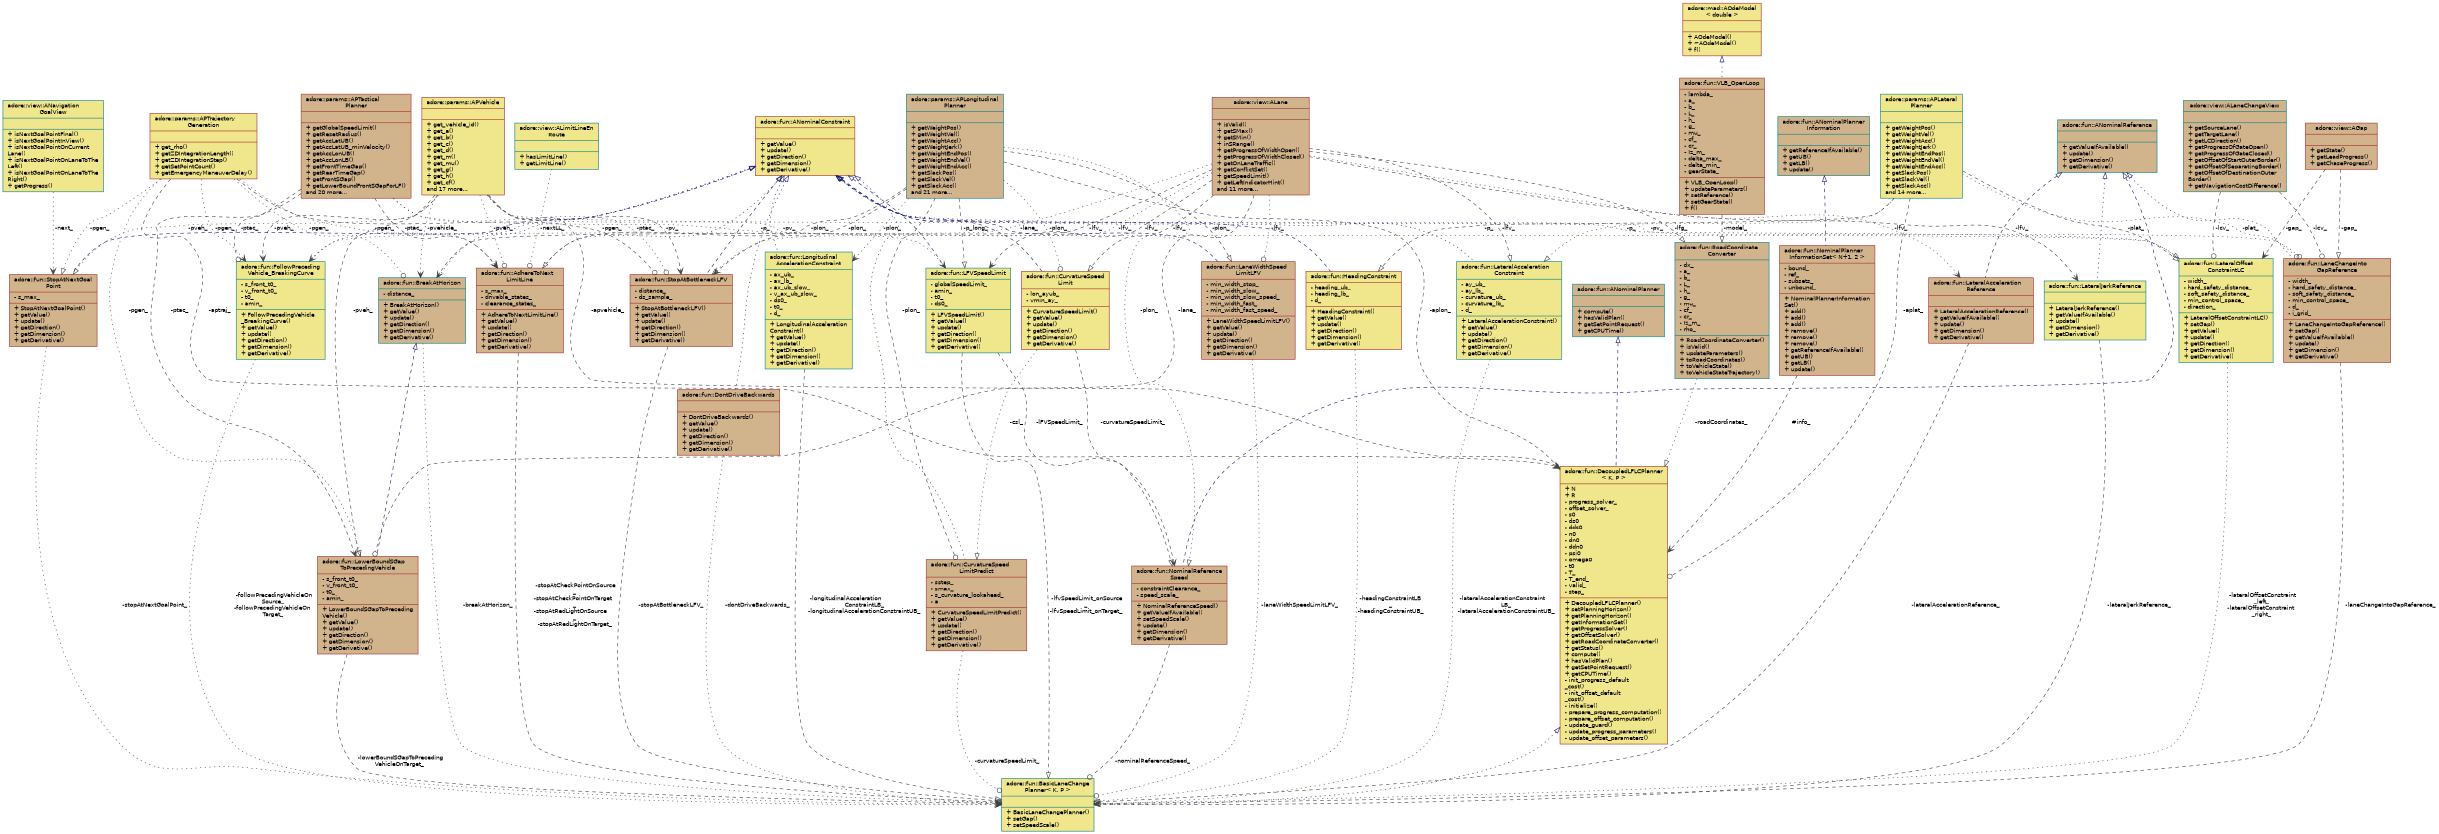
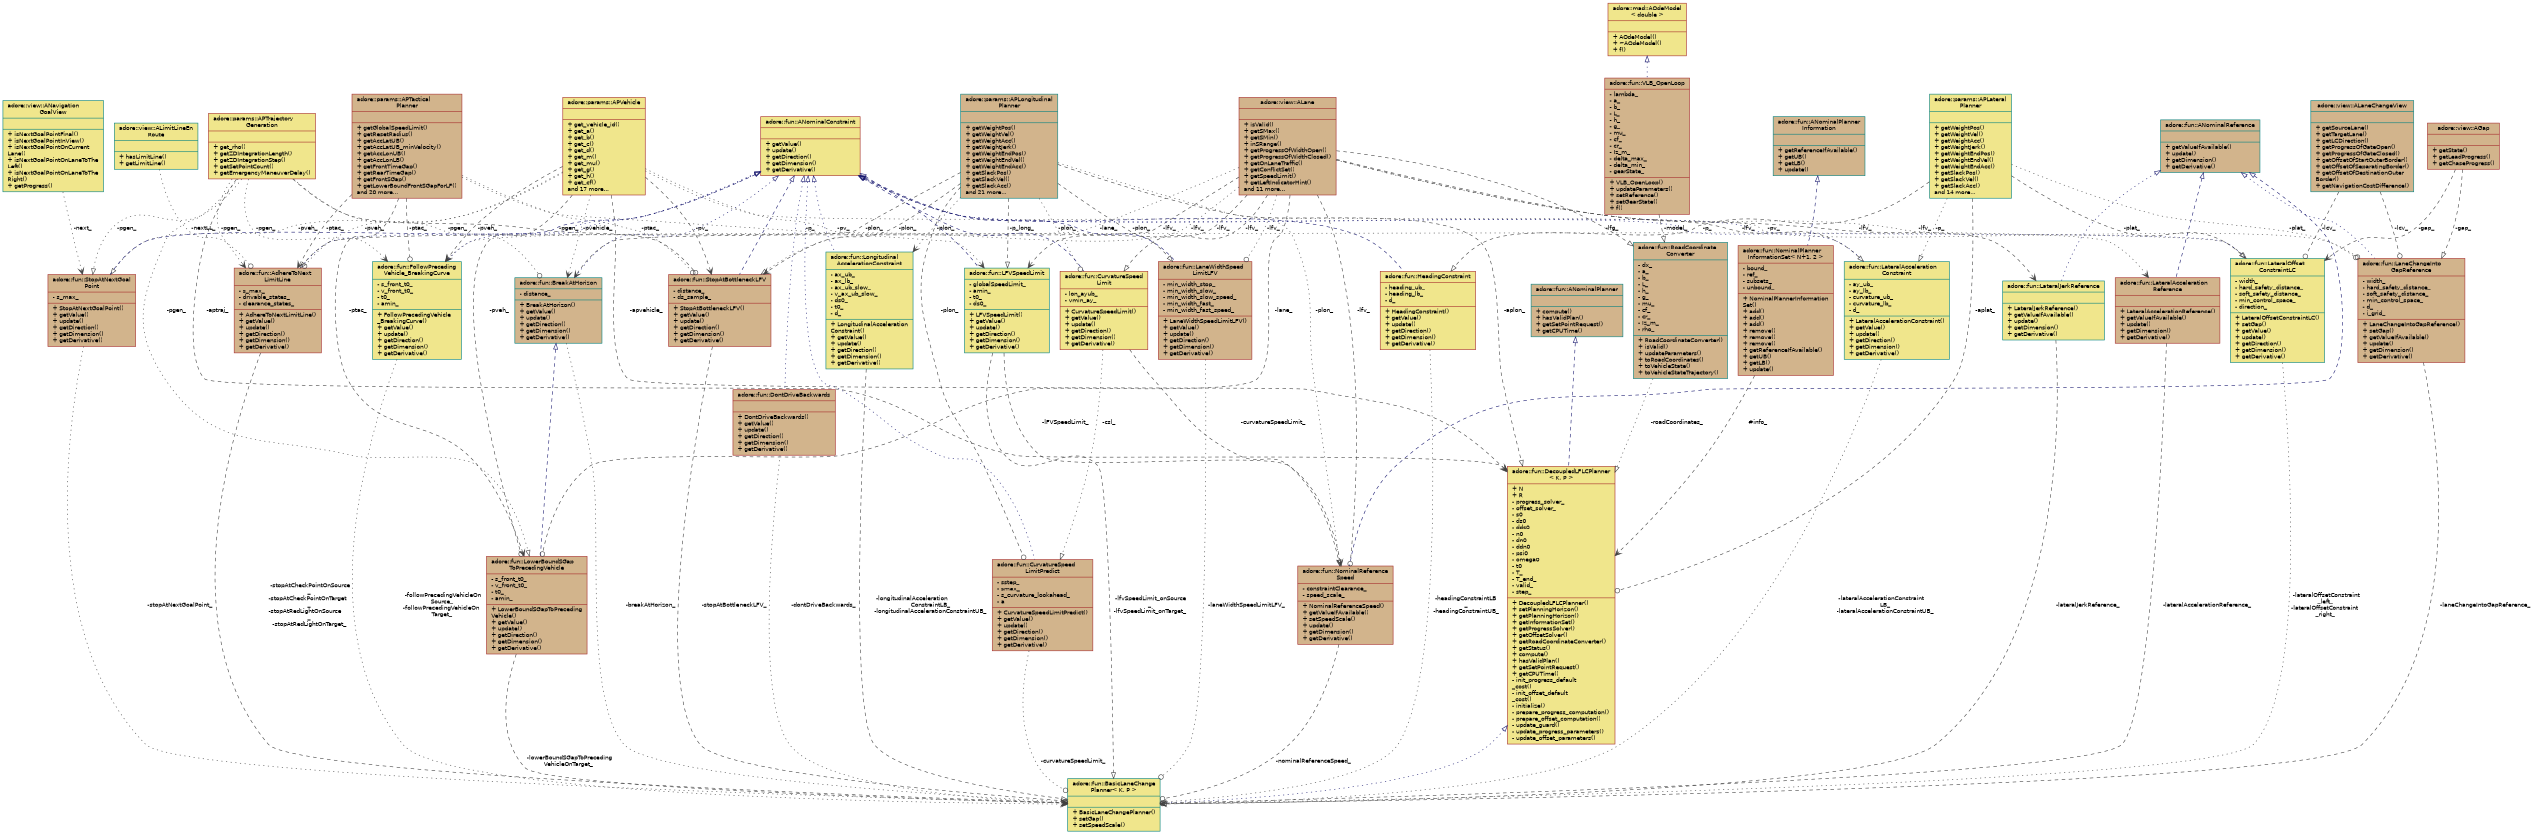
edge "adore::view::ALane" -> "adore::fun::NominalReference": added, label "-lfv_"
